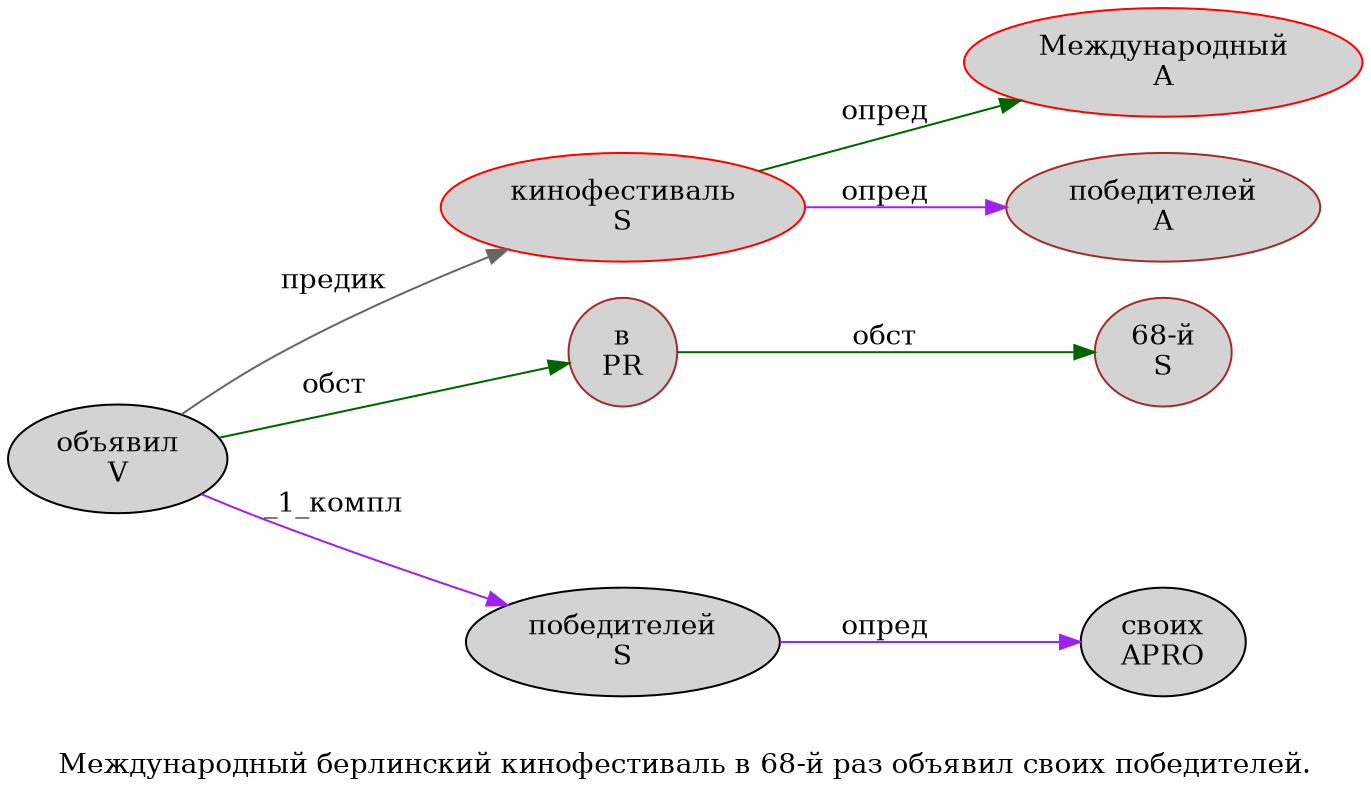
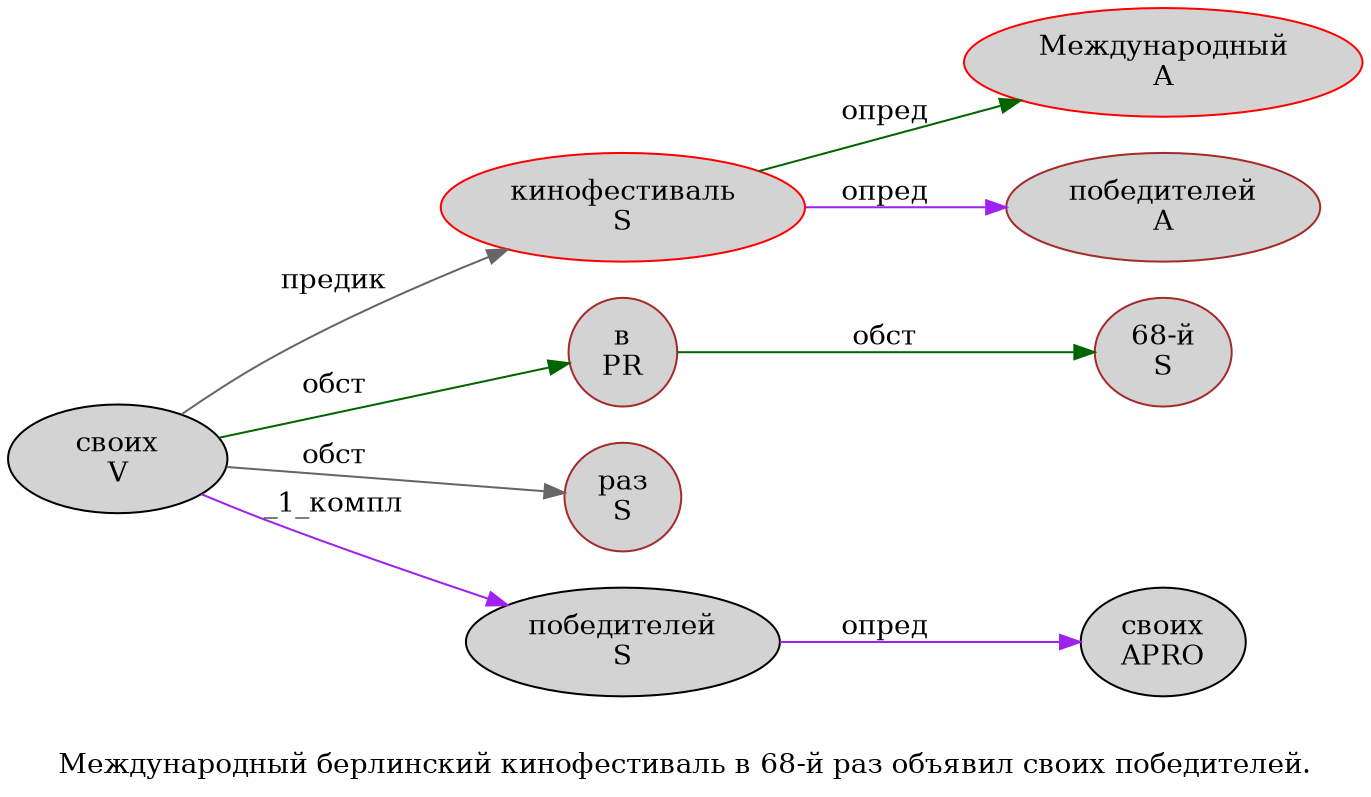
node "объявил V": label "объявил V" -> "своих V"
node "раз S": added
